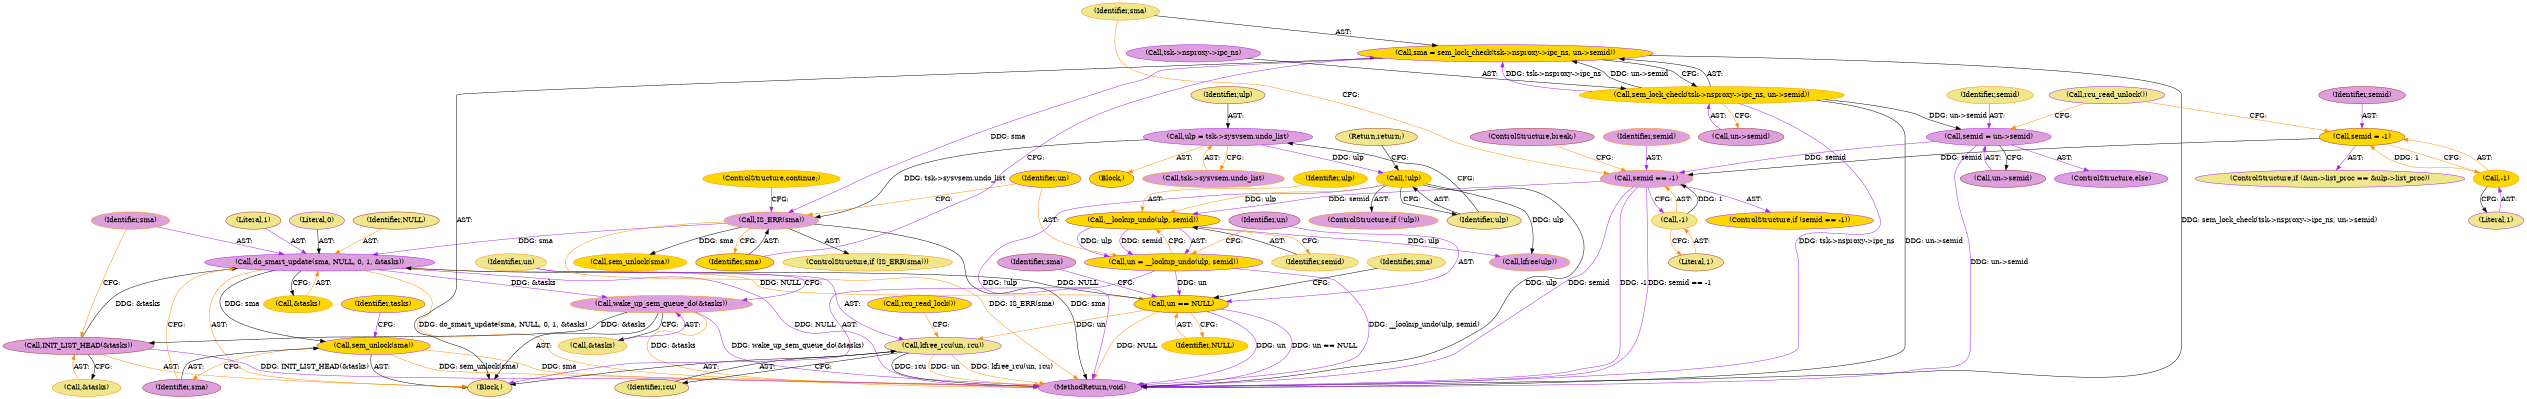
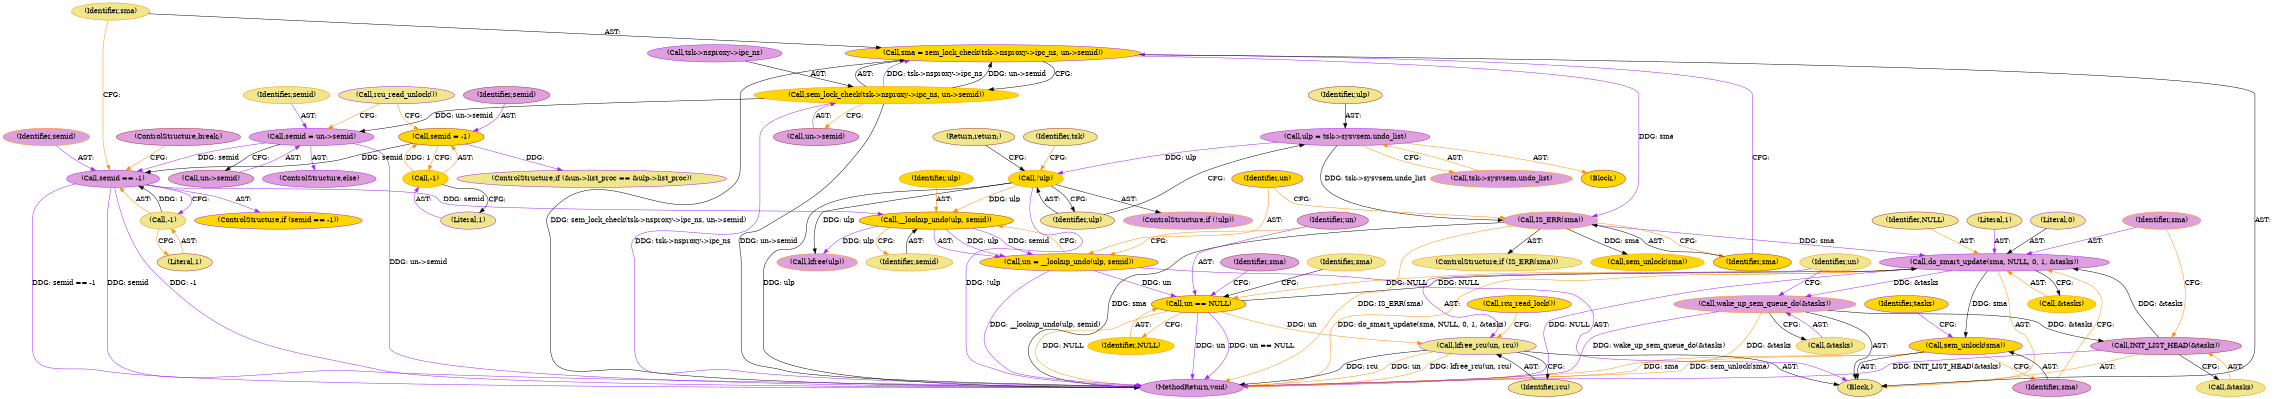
node "(Identifier,tsk)": added
edge "(Call,semid = -1)" -> "(ControlStructure,if (&un->list_proc == &ulp->list_proc))": label "AST: " -> "DDG: "
node "(ControlStructure,continue;)": removed
node "(Call,semid == -1)": color darkorange -> purple
